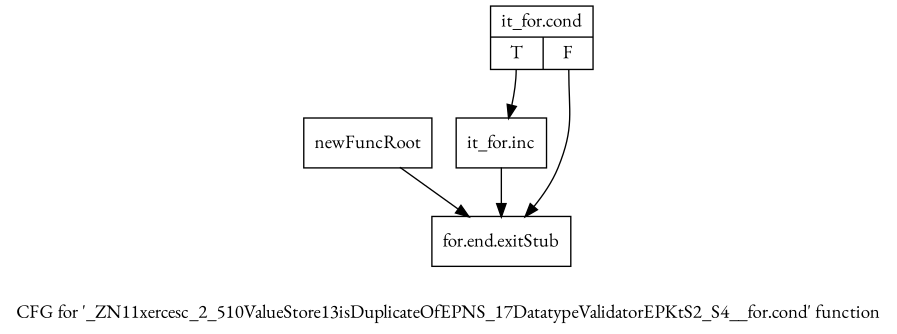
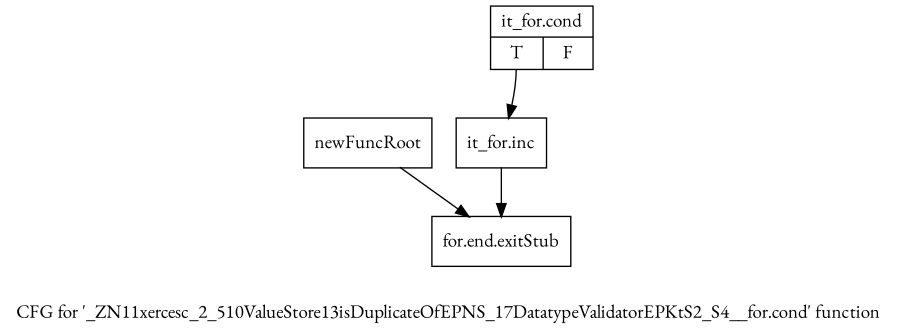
edge "it_for.cond" -> "for.end.exitStub": removed
